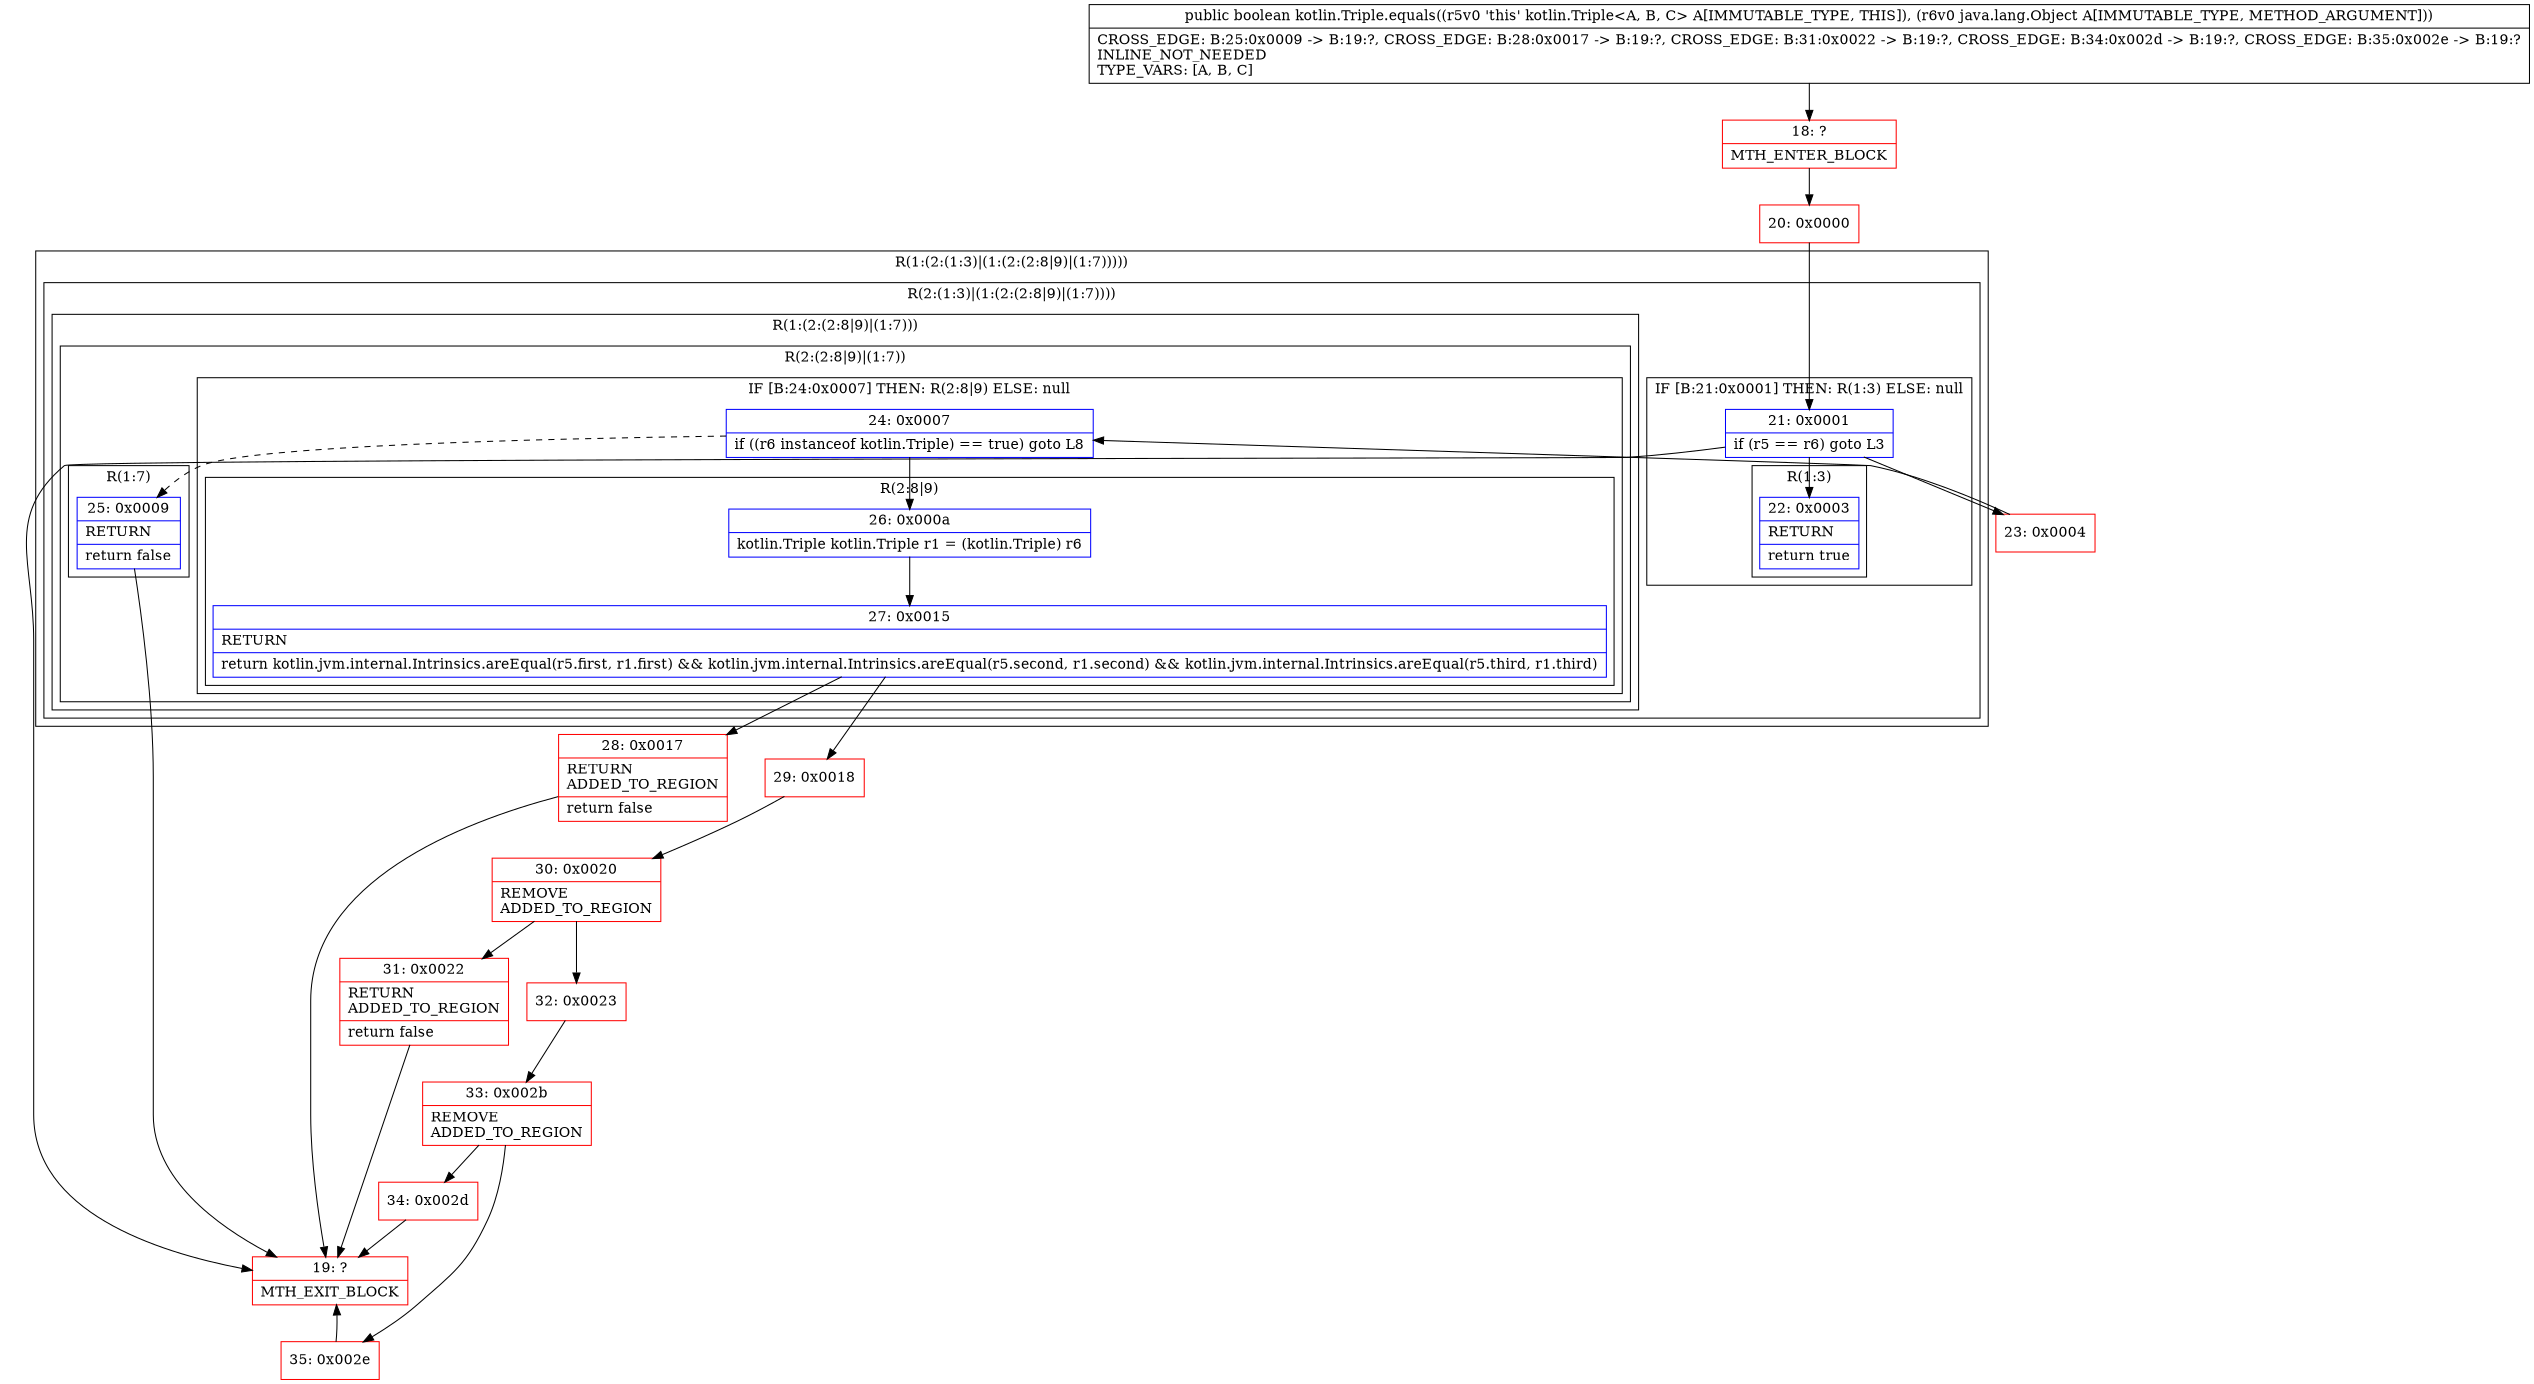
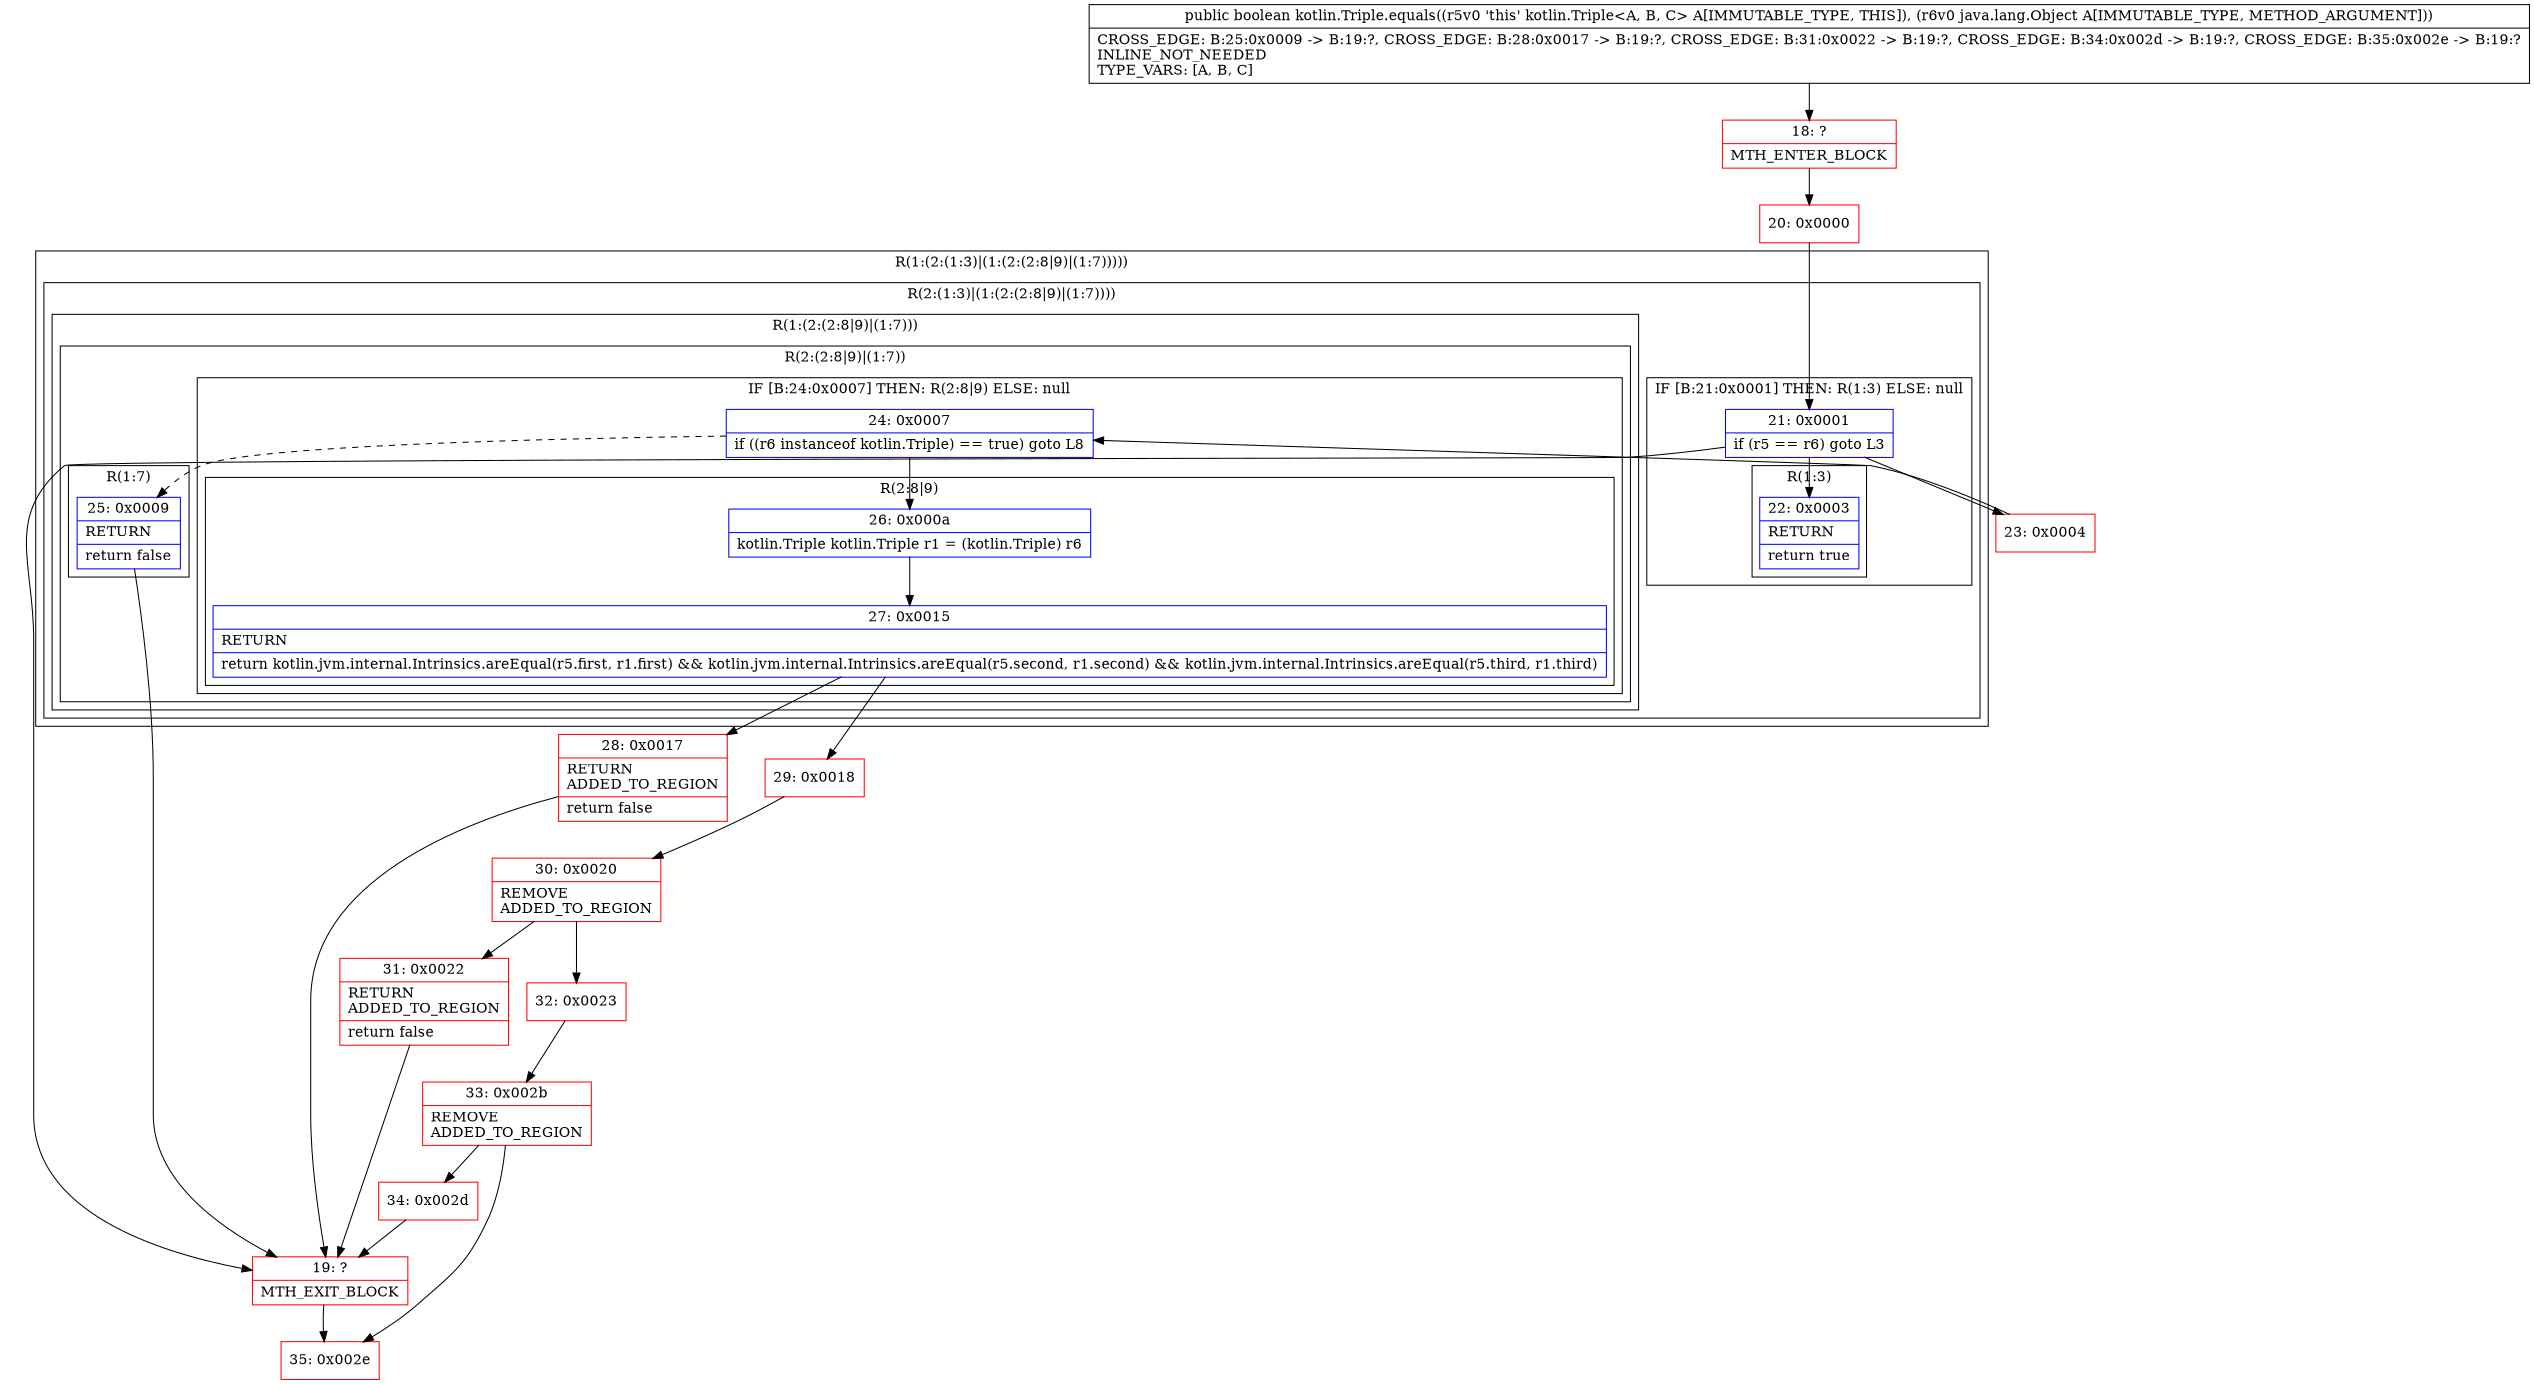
edge "35: 0x002e" -> "19: ?": reversed
